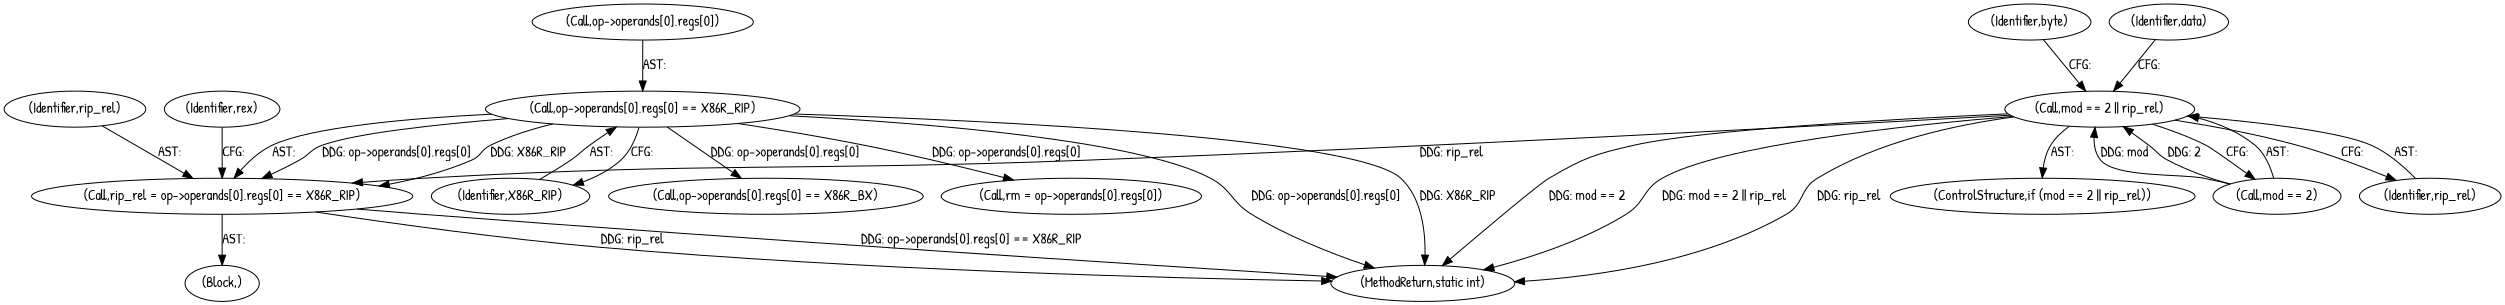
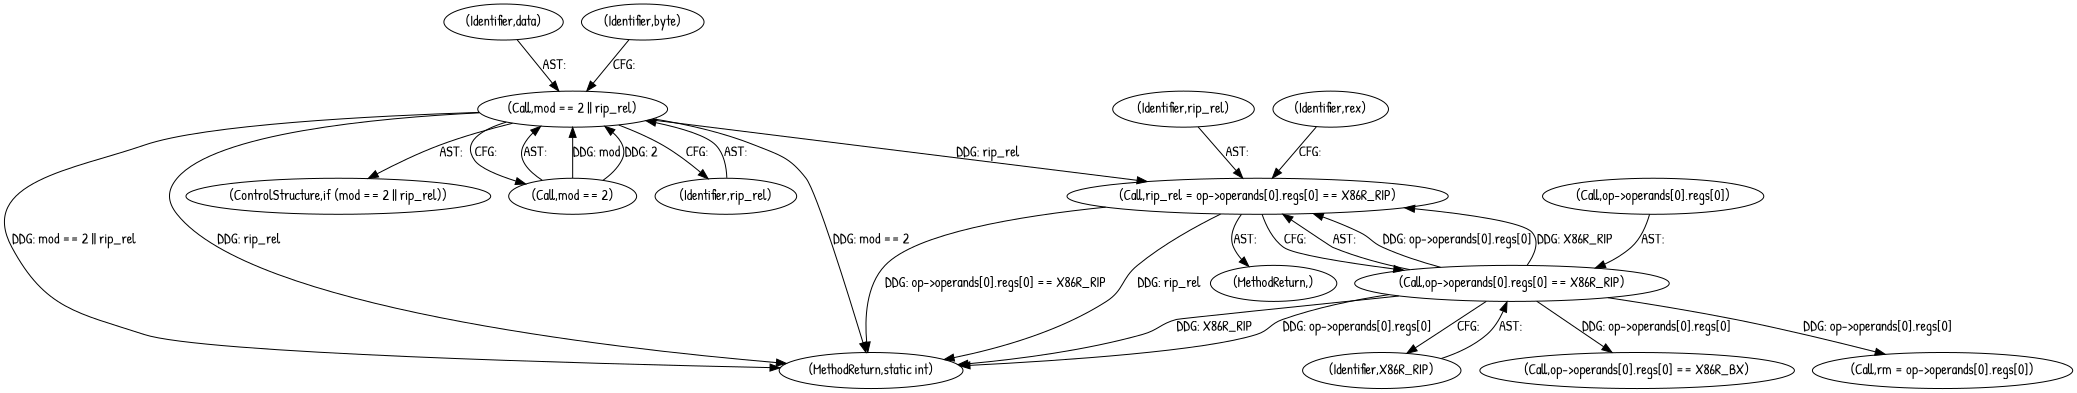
edge "(Identifier,data)" -> "(Call,mod == 2 || rip_rel)": label "CFG: " -> "AST: "
edge "(Call,rip_rel = op->operands[0].regs[0] == X86R_RIP)" -> "(Call,op->operands[0].regs[0] == X86R_RIP)": added, label "CFG:"
node "(Block,)": label "(Block,)" -> "(MethodReturn,)"
